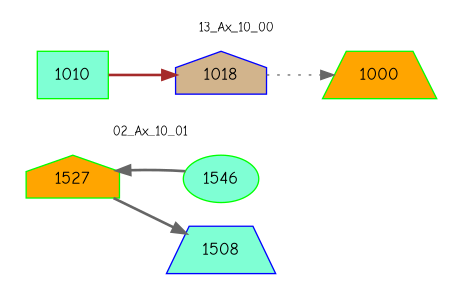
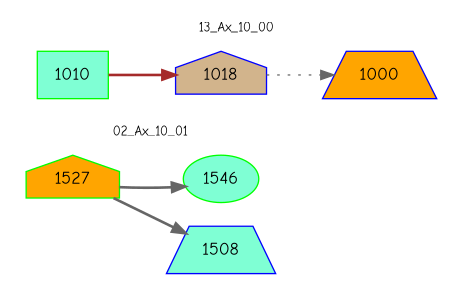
node "1000": color green -> blue
edge "1546" -> "1527": reversed
